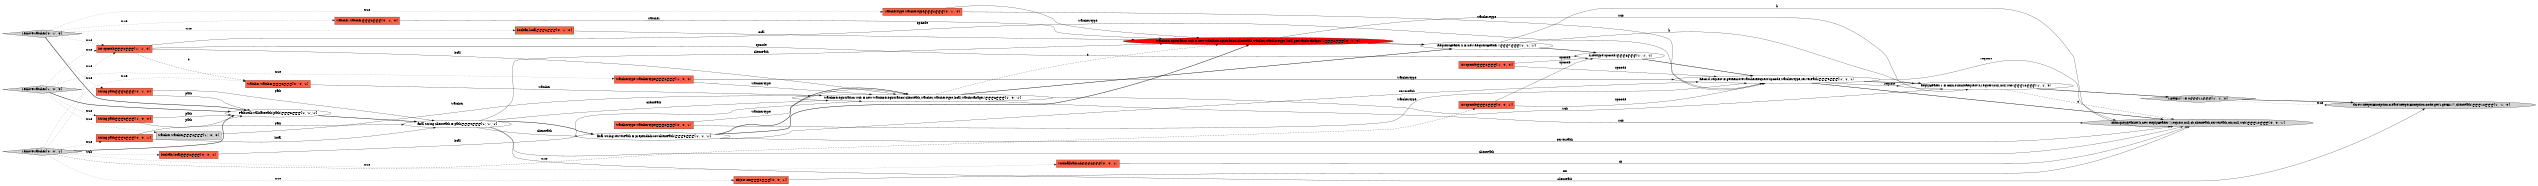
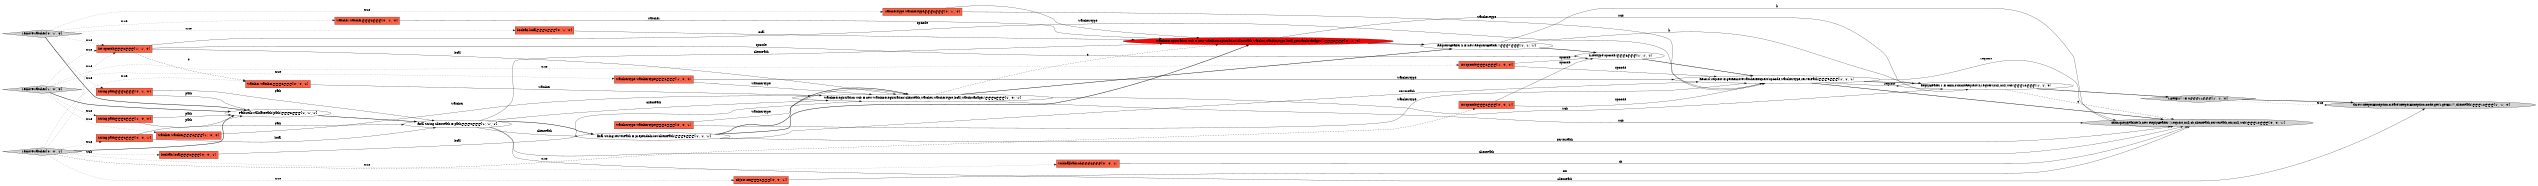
edge "removeWatches['1', '0', '0']" -> "int opCode@@@2@@@['1', '0', '0']": added, label "true"
node "Watcher watcher@@@2@@@['1', '0', '0']": fillcolor lightgray -> tomato
